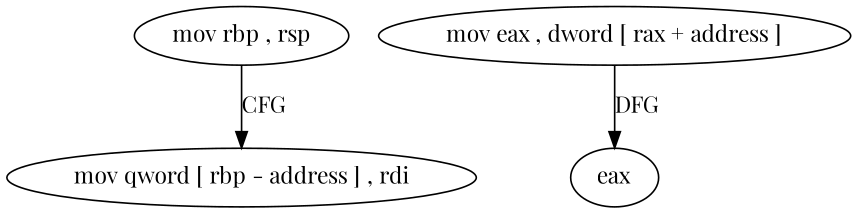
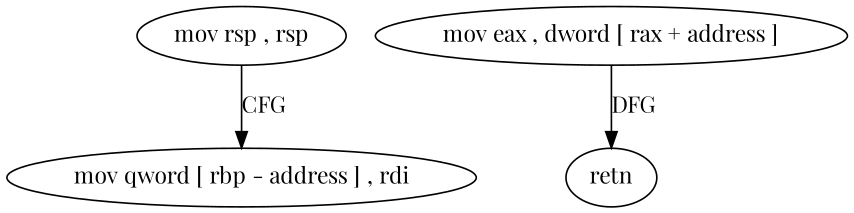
node "mov rbp , rsp": label "mov rbp , rsp" -> "mov rsp , rsp"
node "eax": label "eax" -> "retn"
